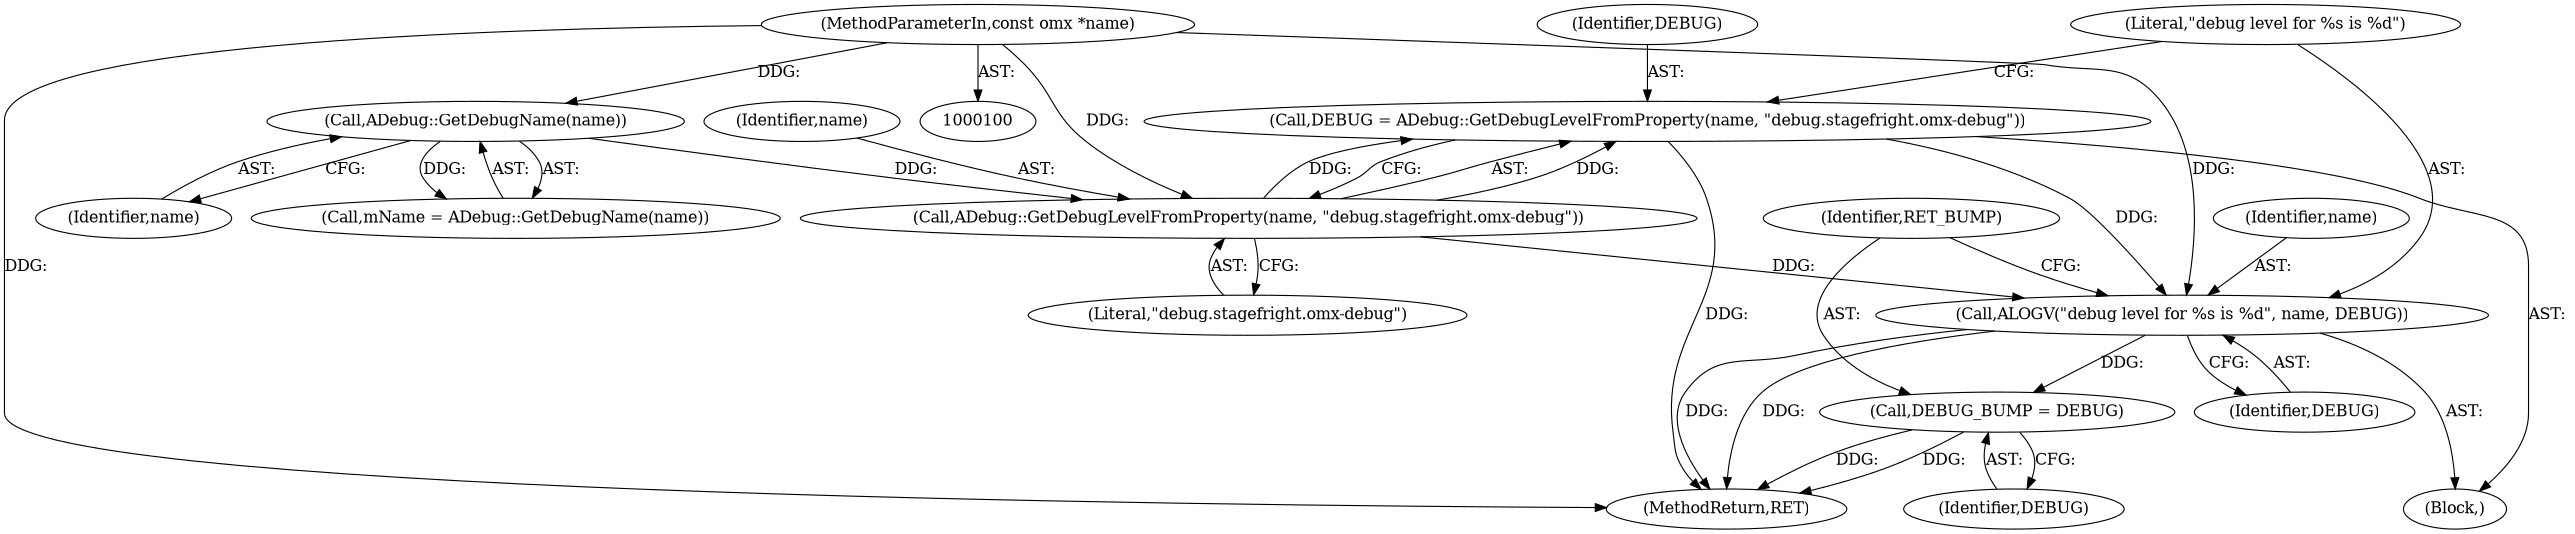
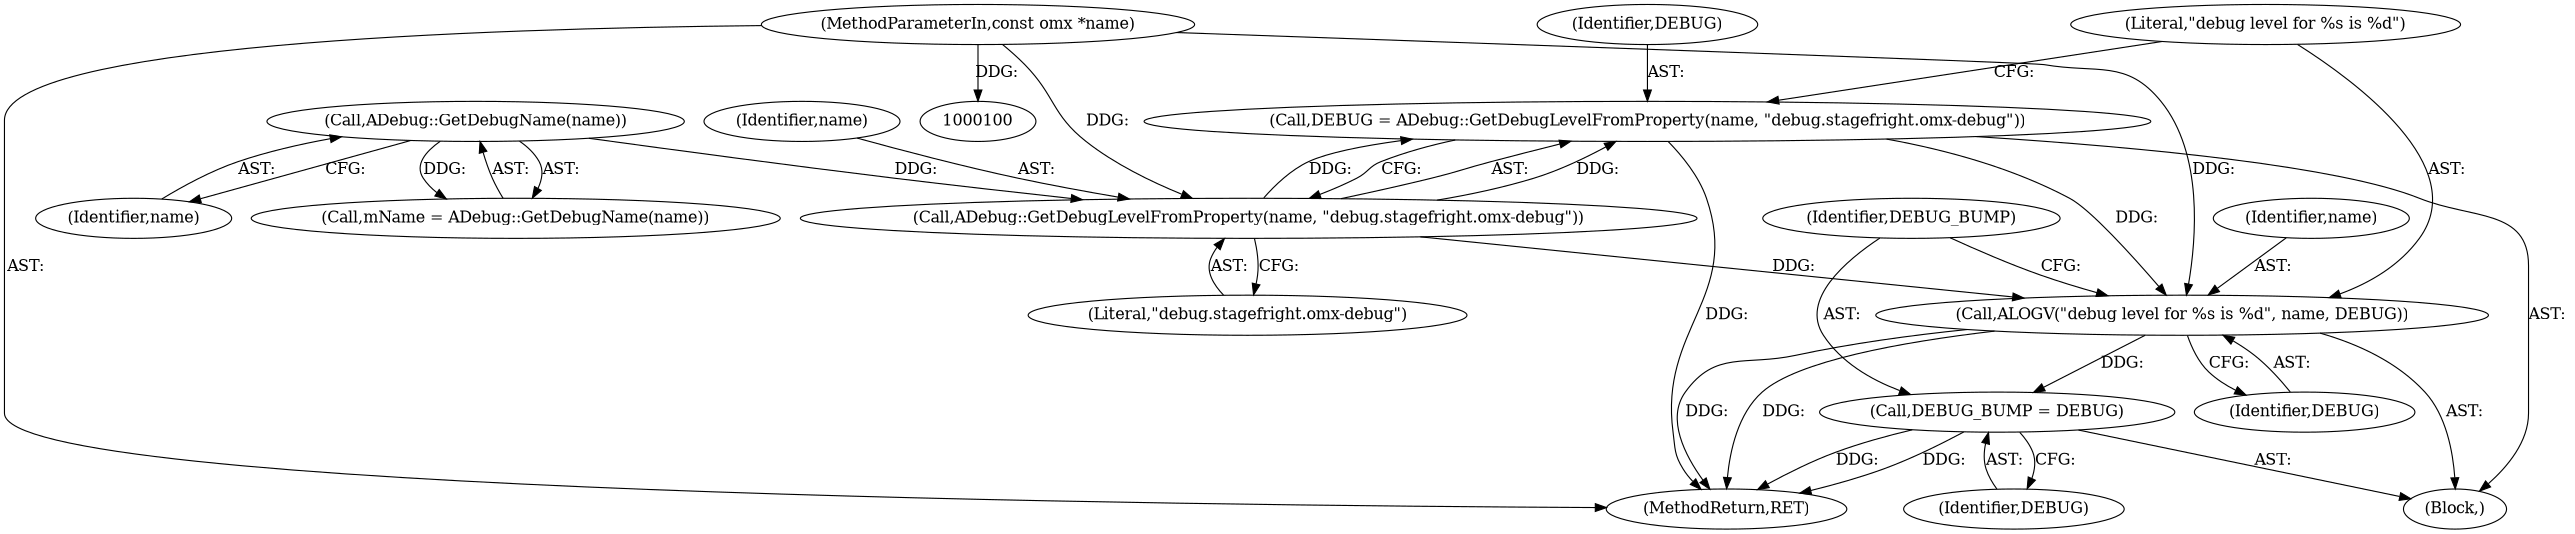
edge "(MethodParameterIn,const omx *name)" -> "(Call,ADebug::GetDebugName(name))": removed, label "DDG:"
edge "(MethodParameterIn,const omx *name)" -> "1000100": label "AST: " -> "DDG: "
node "(Identifier,RET_BUMP)": label "(Identifier,RET_BUMP)" -> "(Identifier,DEBUG_BUMP)"
edge "(MethodParameterIn,const omx *name)" -> "(MethodReturn,RET)": label "DDG: " -> "AST: "
edge "(Call,DEBUG_BUMP = DEBUG)" -> "(Block,)": added, label "AST:"
